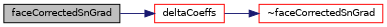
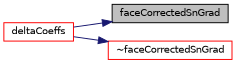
edge "faceCorrectedSnGrad" -> "deltaCoeffs": reversed
